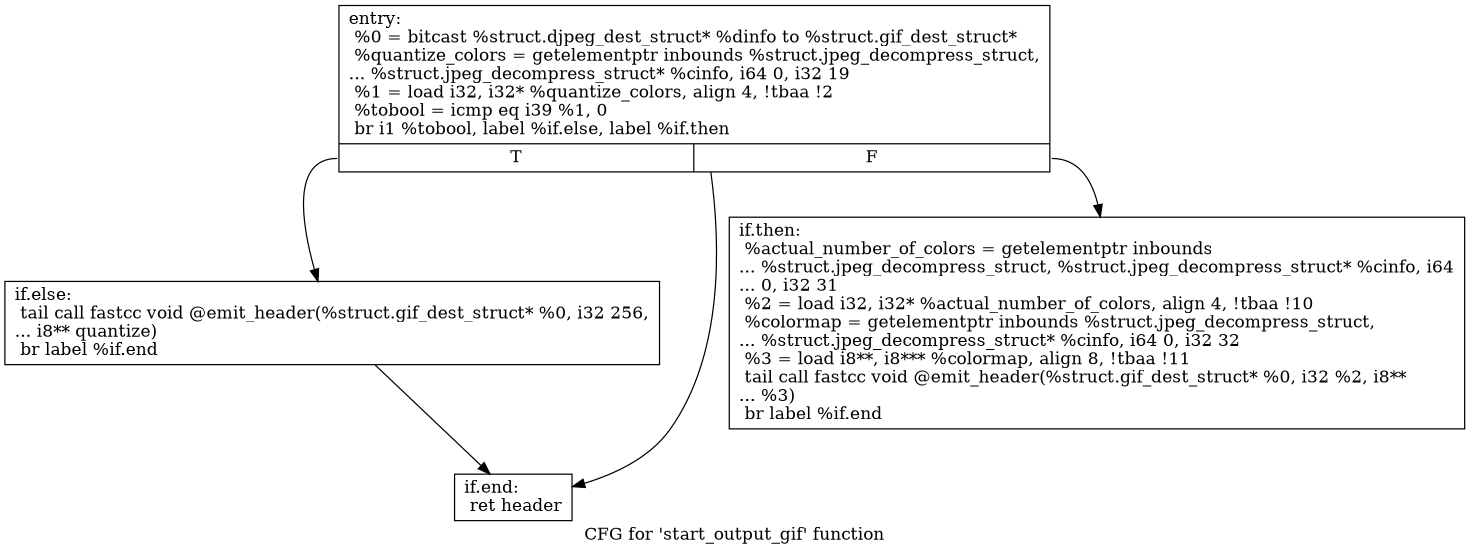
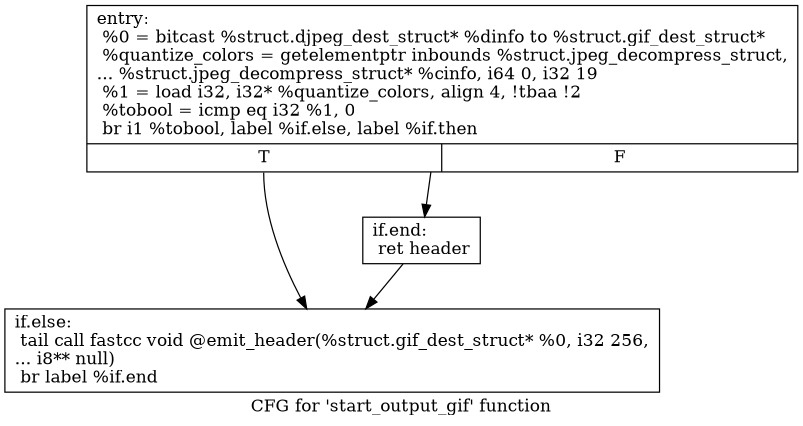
node "entry:": text "%tobool = icmp eq i39 %1, 0" -> "%tobool = icmp eq i32 %1, 0"
node "if.then:": removed
node "if.else:": text "... i8** quantize)" -> "... i8** null)"
edge "if.else:" -> "if.end:": reversed
